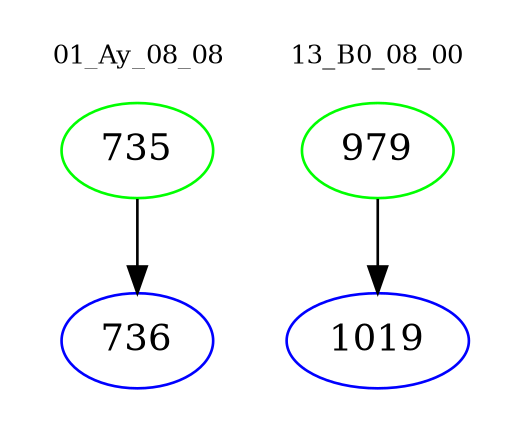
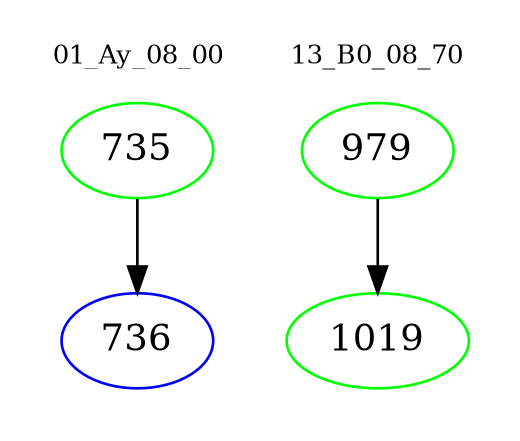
cluster "01_Ay_08_08": label "01_Ay_08_08" -> "01_Ay_08_00"
cluster "13_B0_08_00": label "13_B0_08_00" -> "13_B0_08_70"
node "1019": color blue -> green
